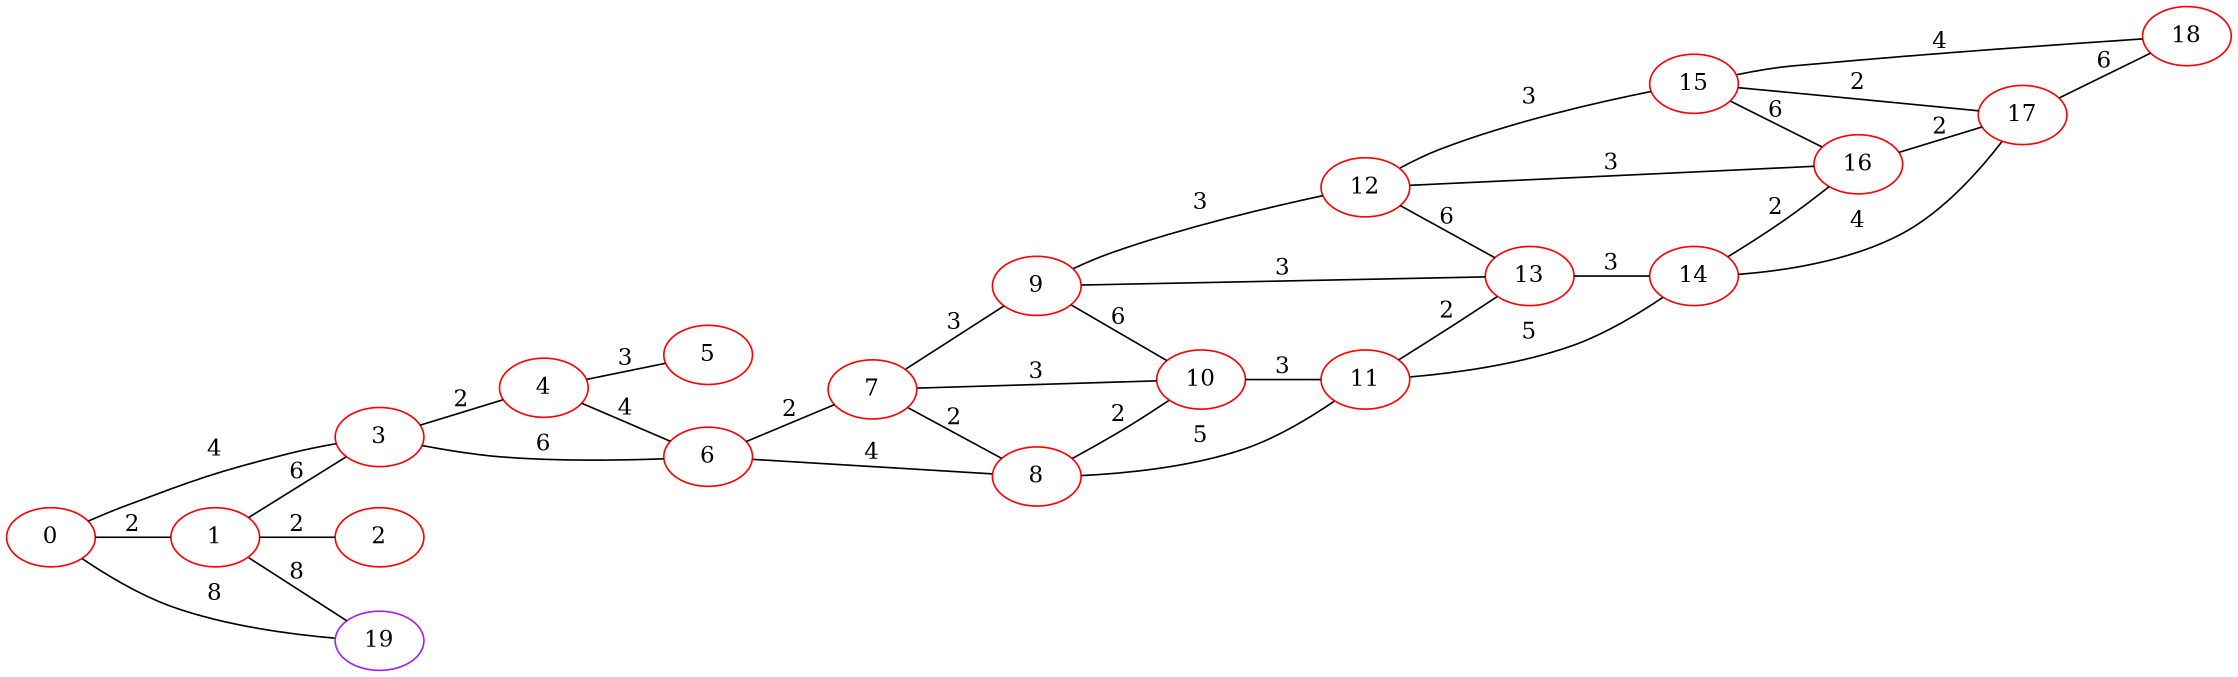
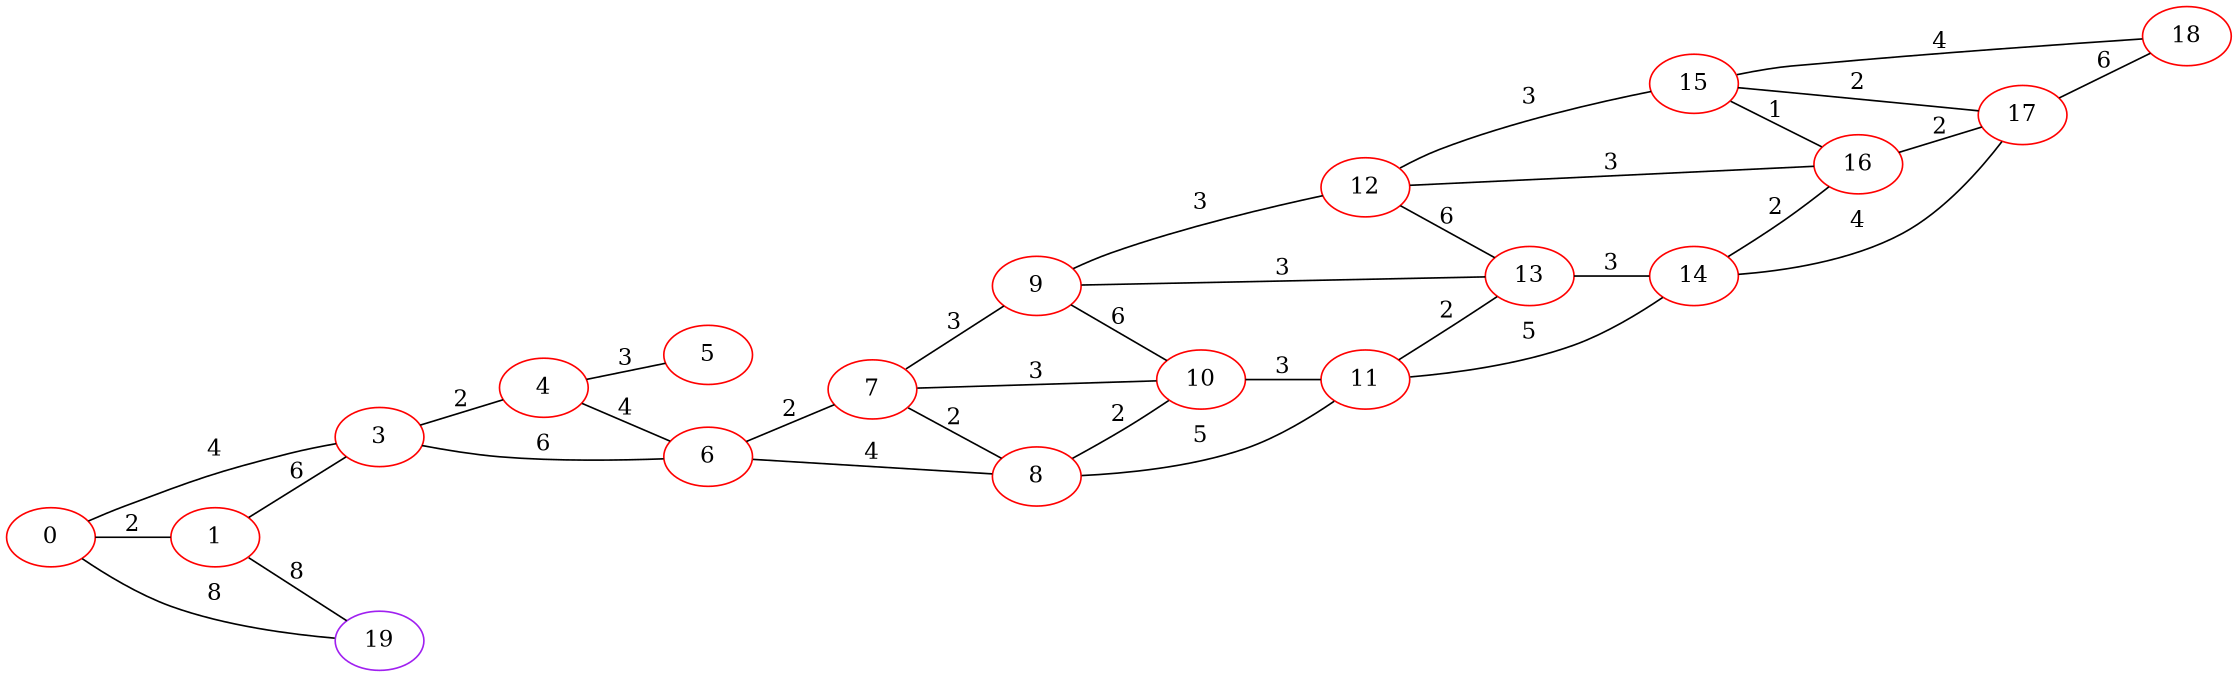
edge "15" -- "16": label "6" -> "1"
node "2": removed
